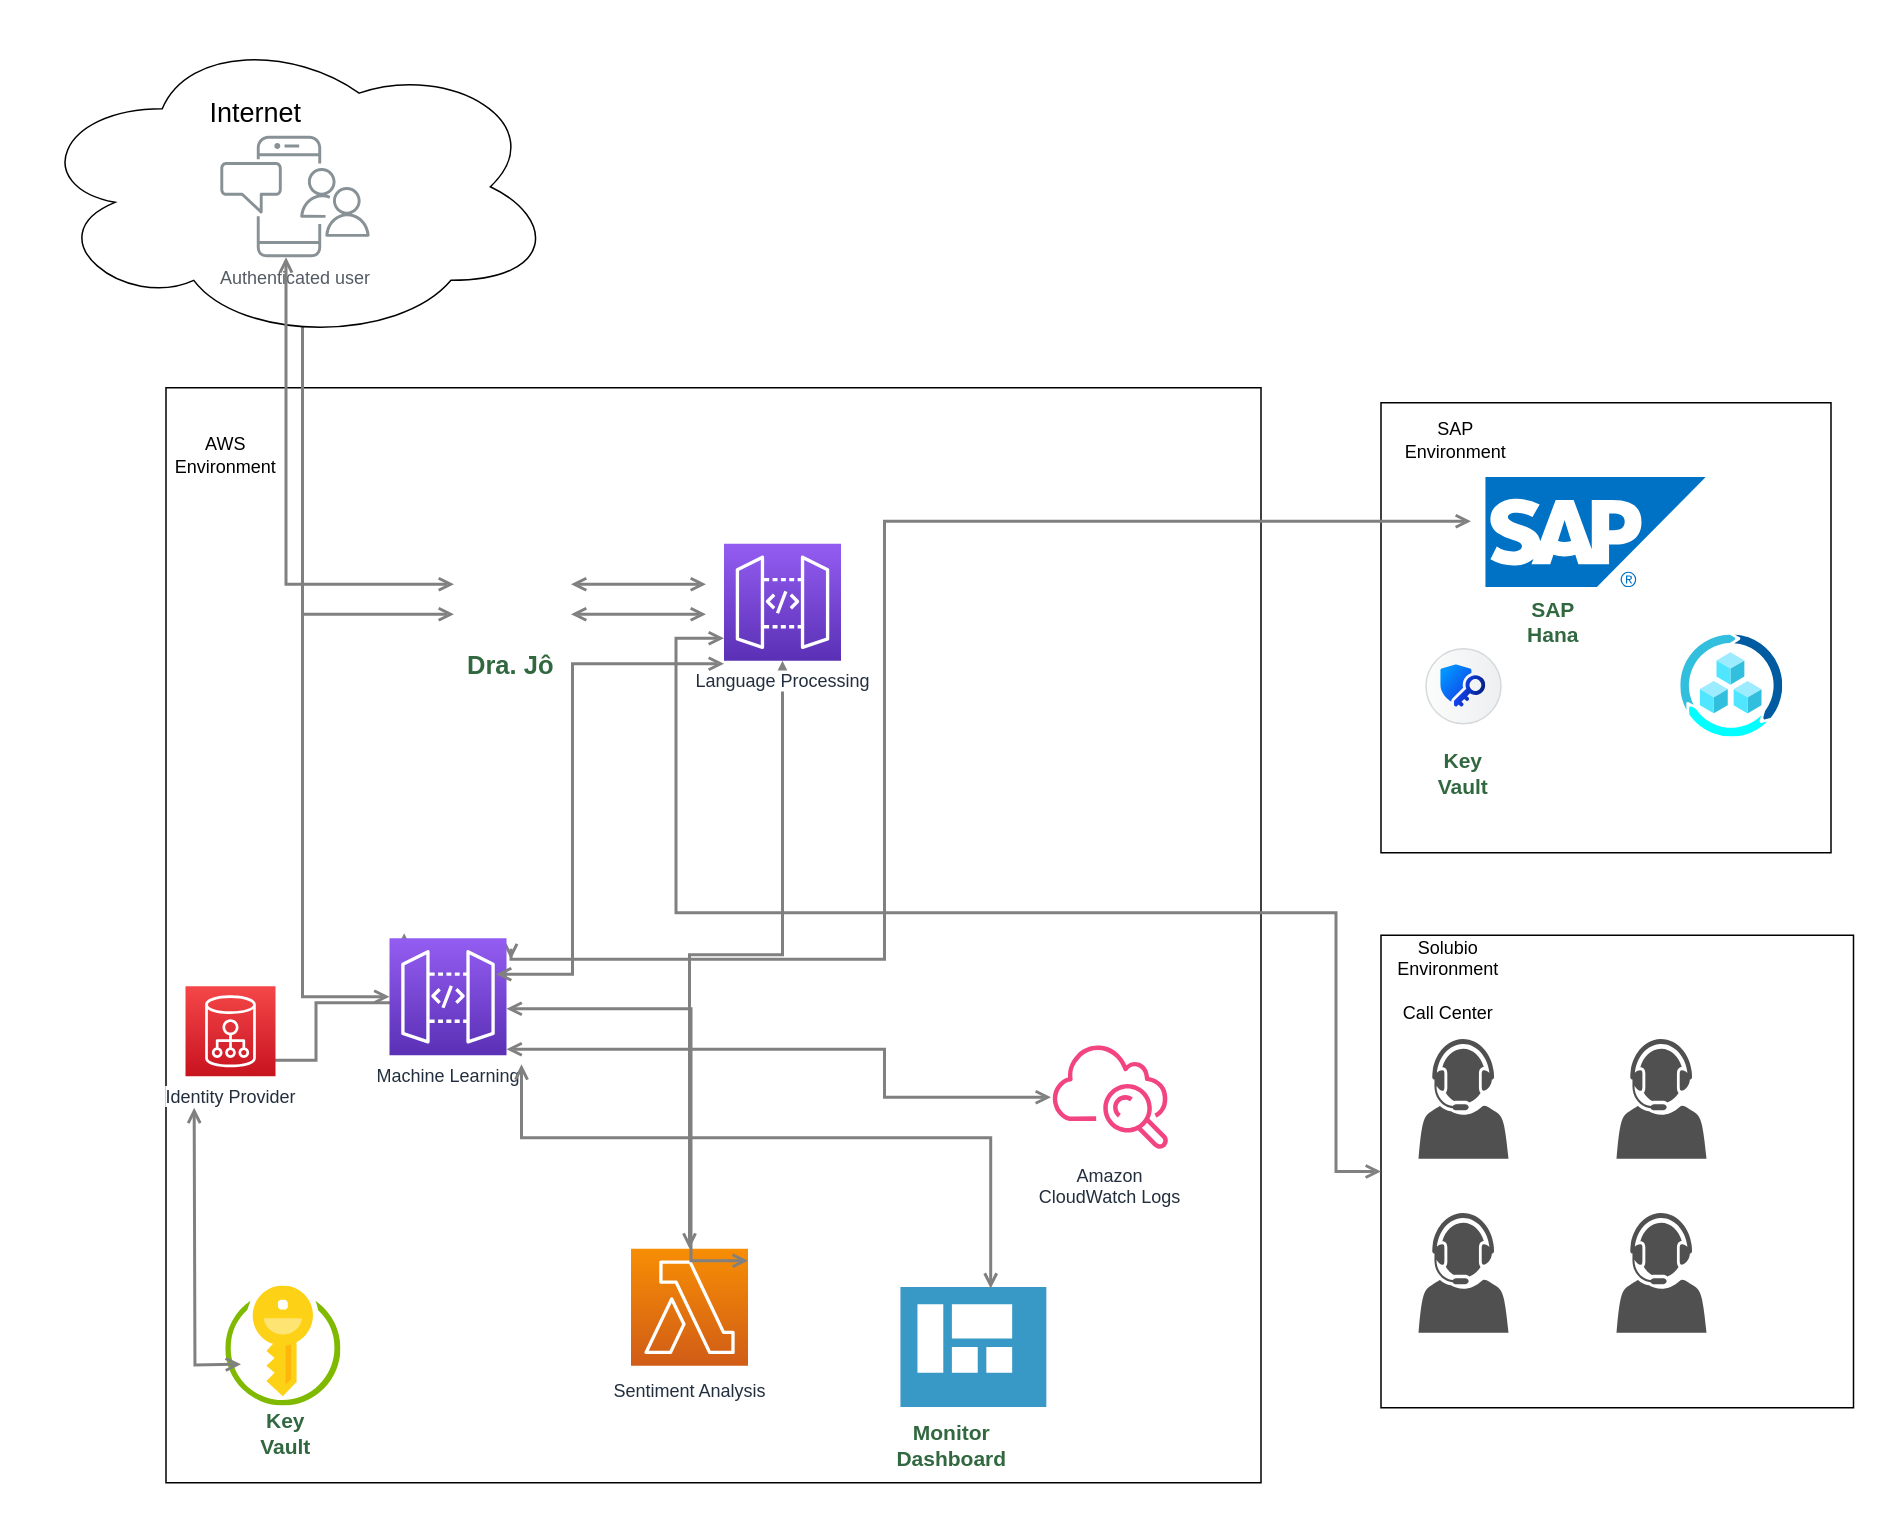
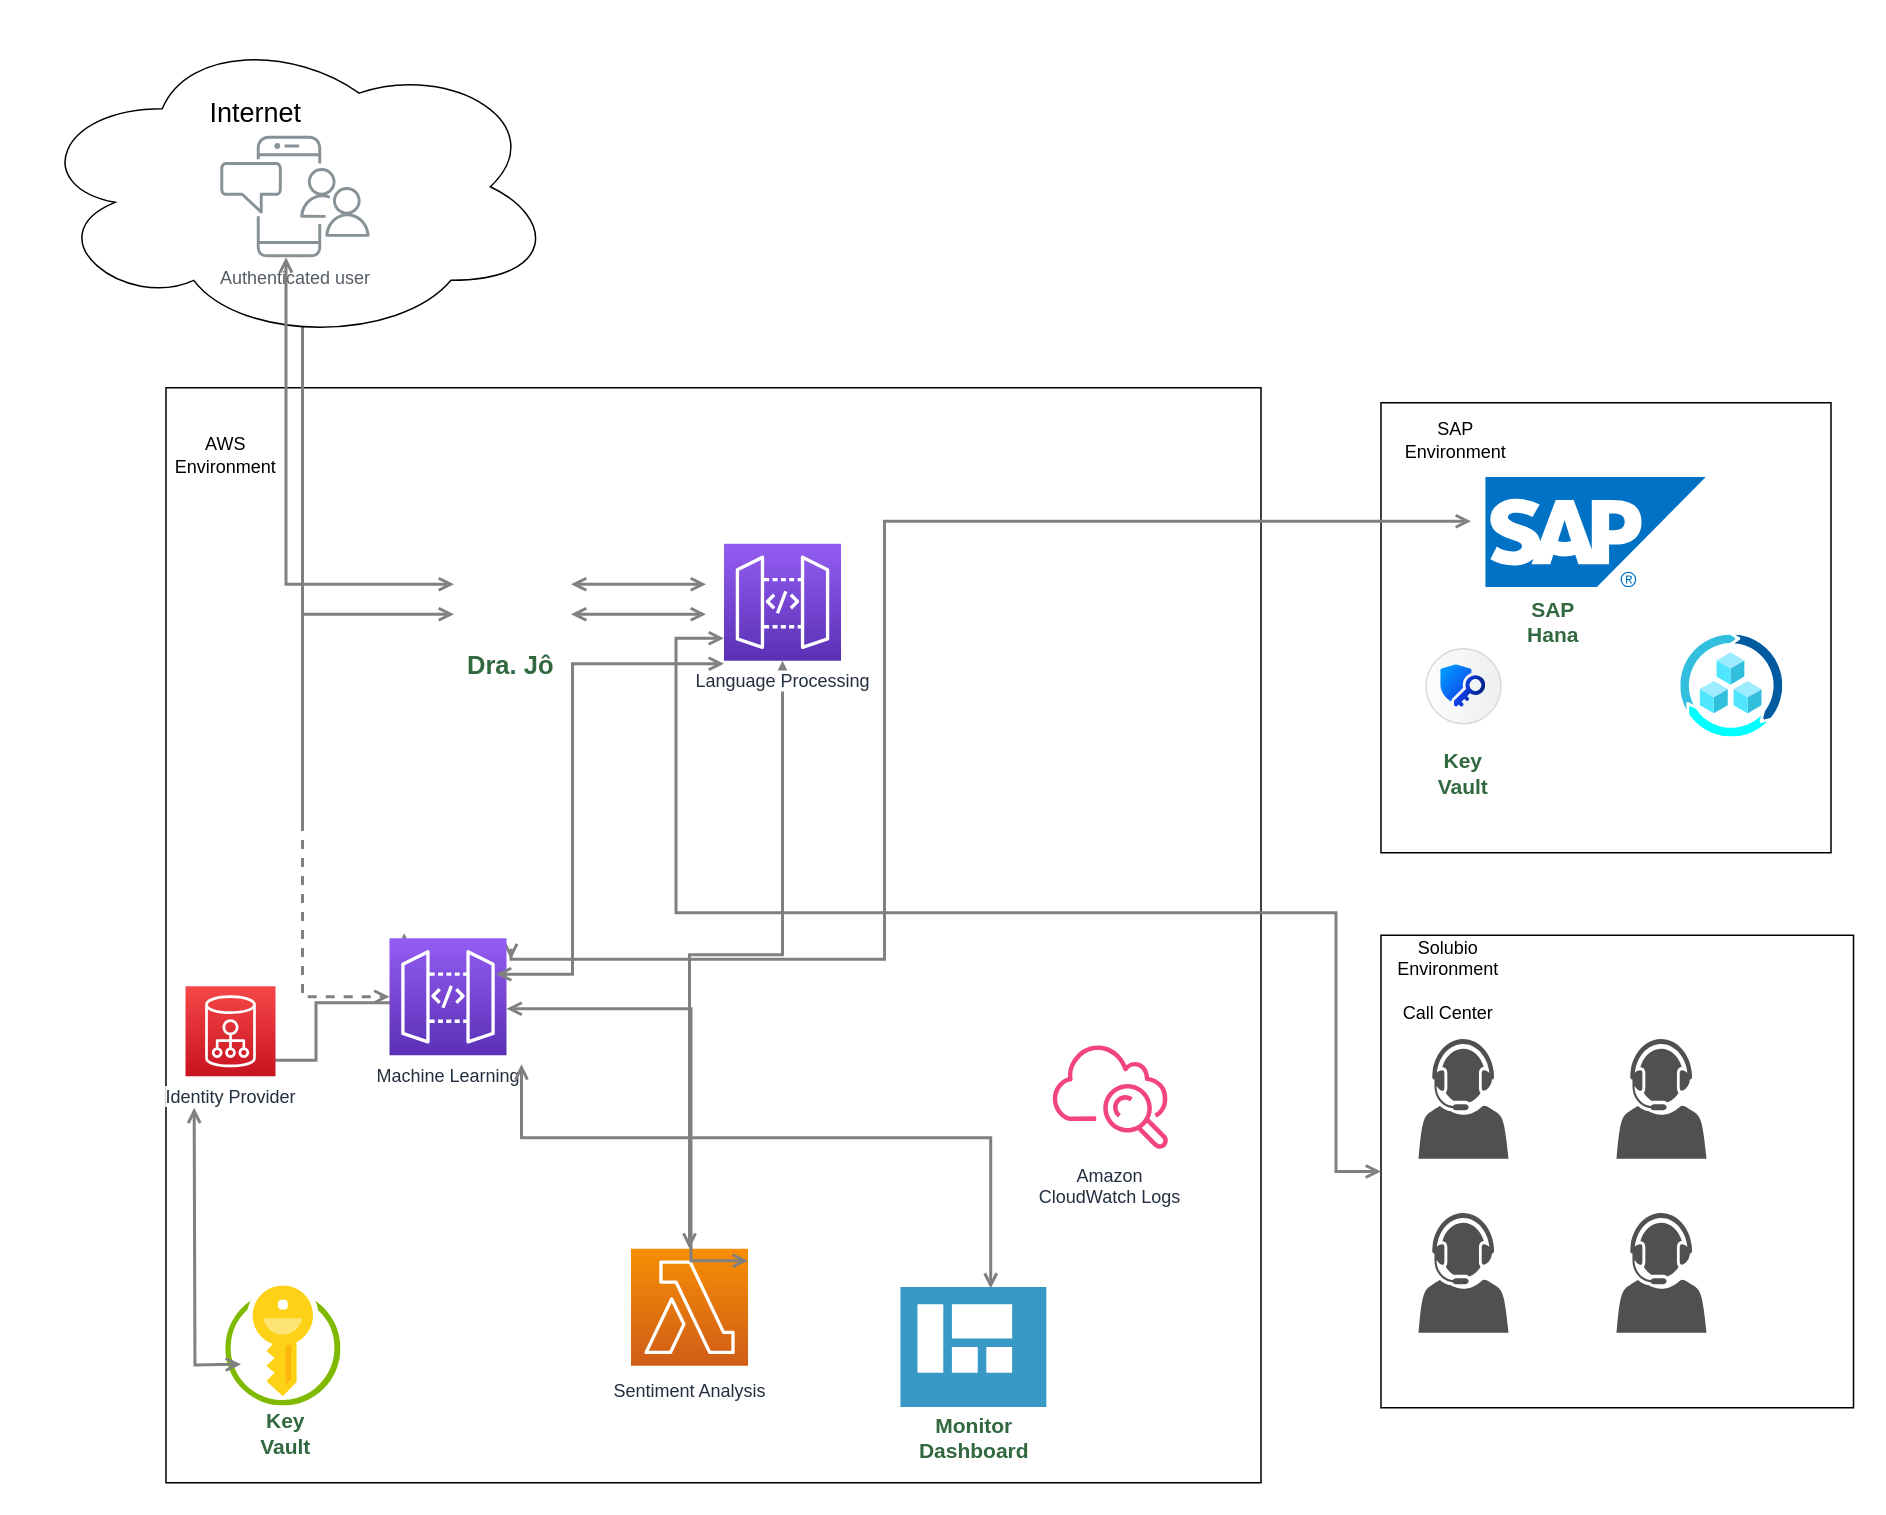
edge "Authenticated user" -- "Machine Learning": style solid -> dashed
edge "Machine Learning" -- "Amazon CloudWatch Logs": removed
node "Monitor Dashboard": moved (951, 1445) -> (974, 1438)
